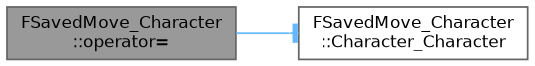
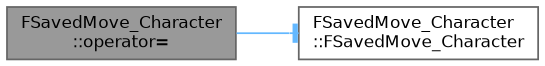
node "FSavedMove_Character ::Character_Character": label "FSavedMove_Character ::Character_Character" -> "FSavedMove_Character ::FSavedMove_Character"
